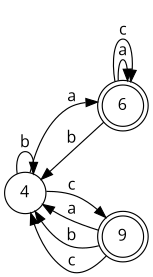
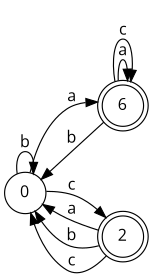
node "4": label "4" -> "0"
node "9": label "9" -> "2"
